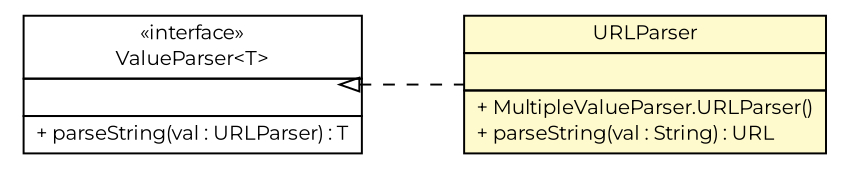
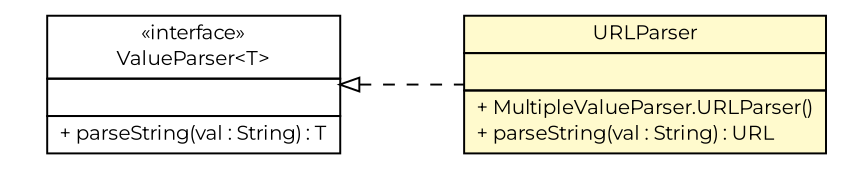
node "ValueParser<T>": text "+ parseString(val : URLParser) : T" -> "+ parseString(val : String) : T"
